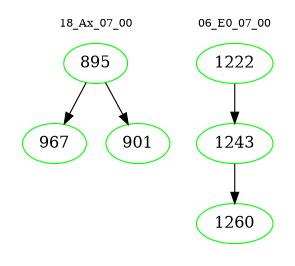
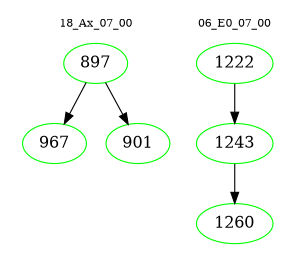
node "895": label "895" -> "897"
